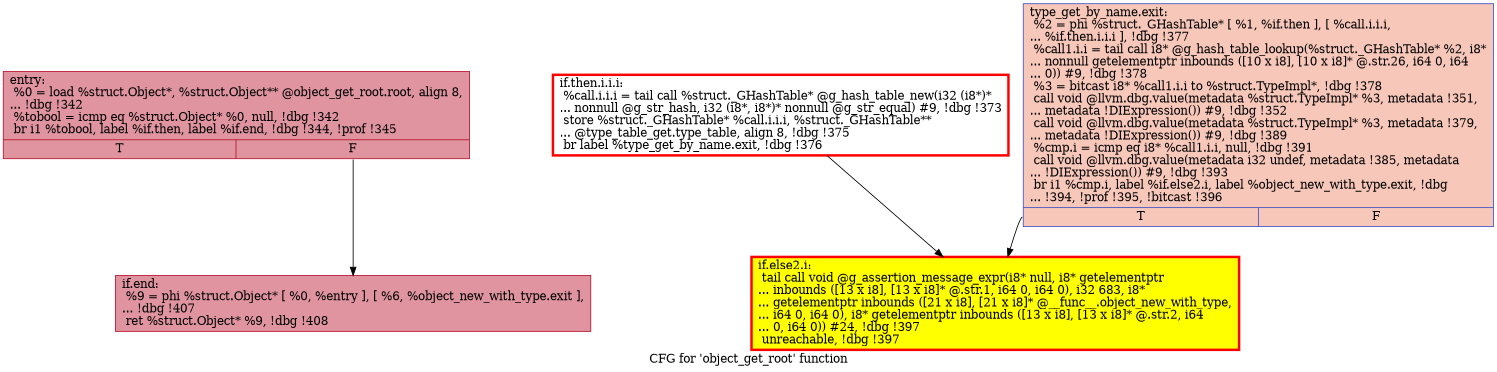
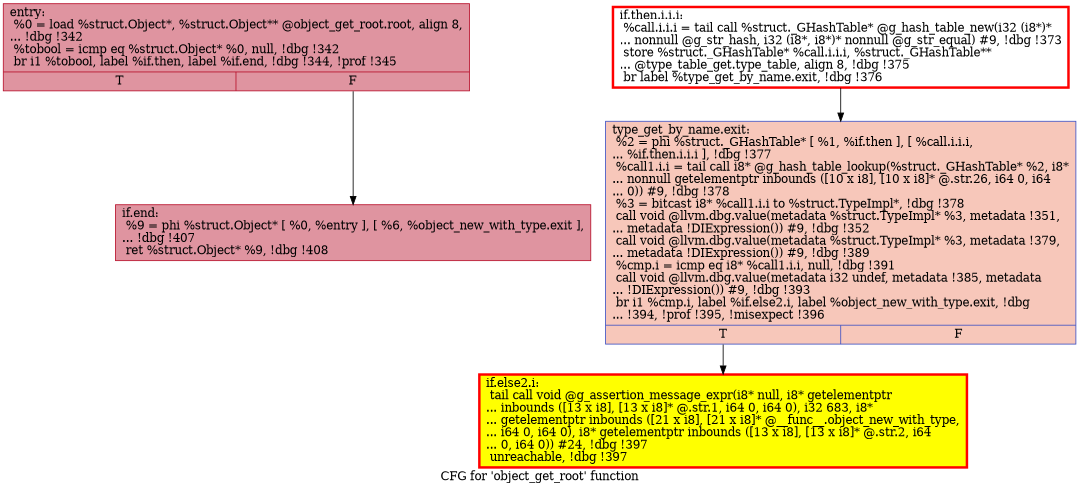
node "type_get_by_name.exit:": text "... !394, !prof !395, !bitcast !396" -> "... !394, !prof !395, !misexpect !396"
edge "if.then.i.i.i:" -> "if.else2.i:": now "if.then.i.i.i:" -> "type_get_by_name.exit:"
